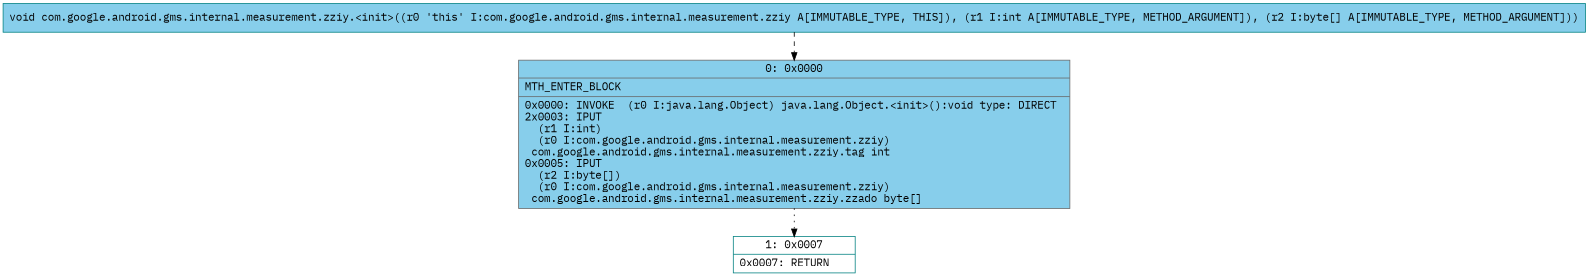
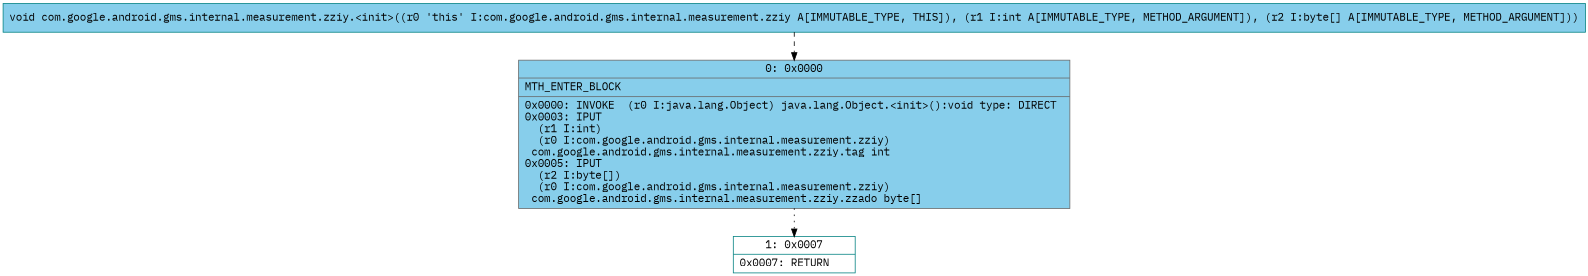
node "0: 0x0000": text "2x0003: IPUT" -> "0x0003: IPUT"
